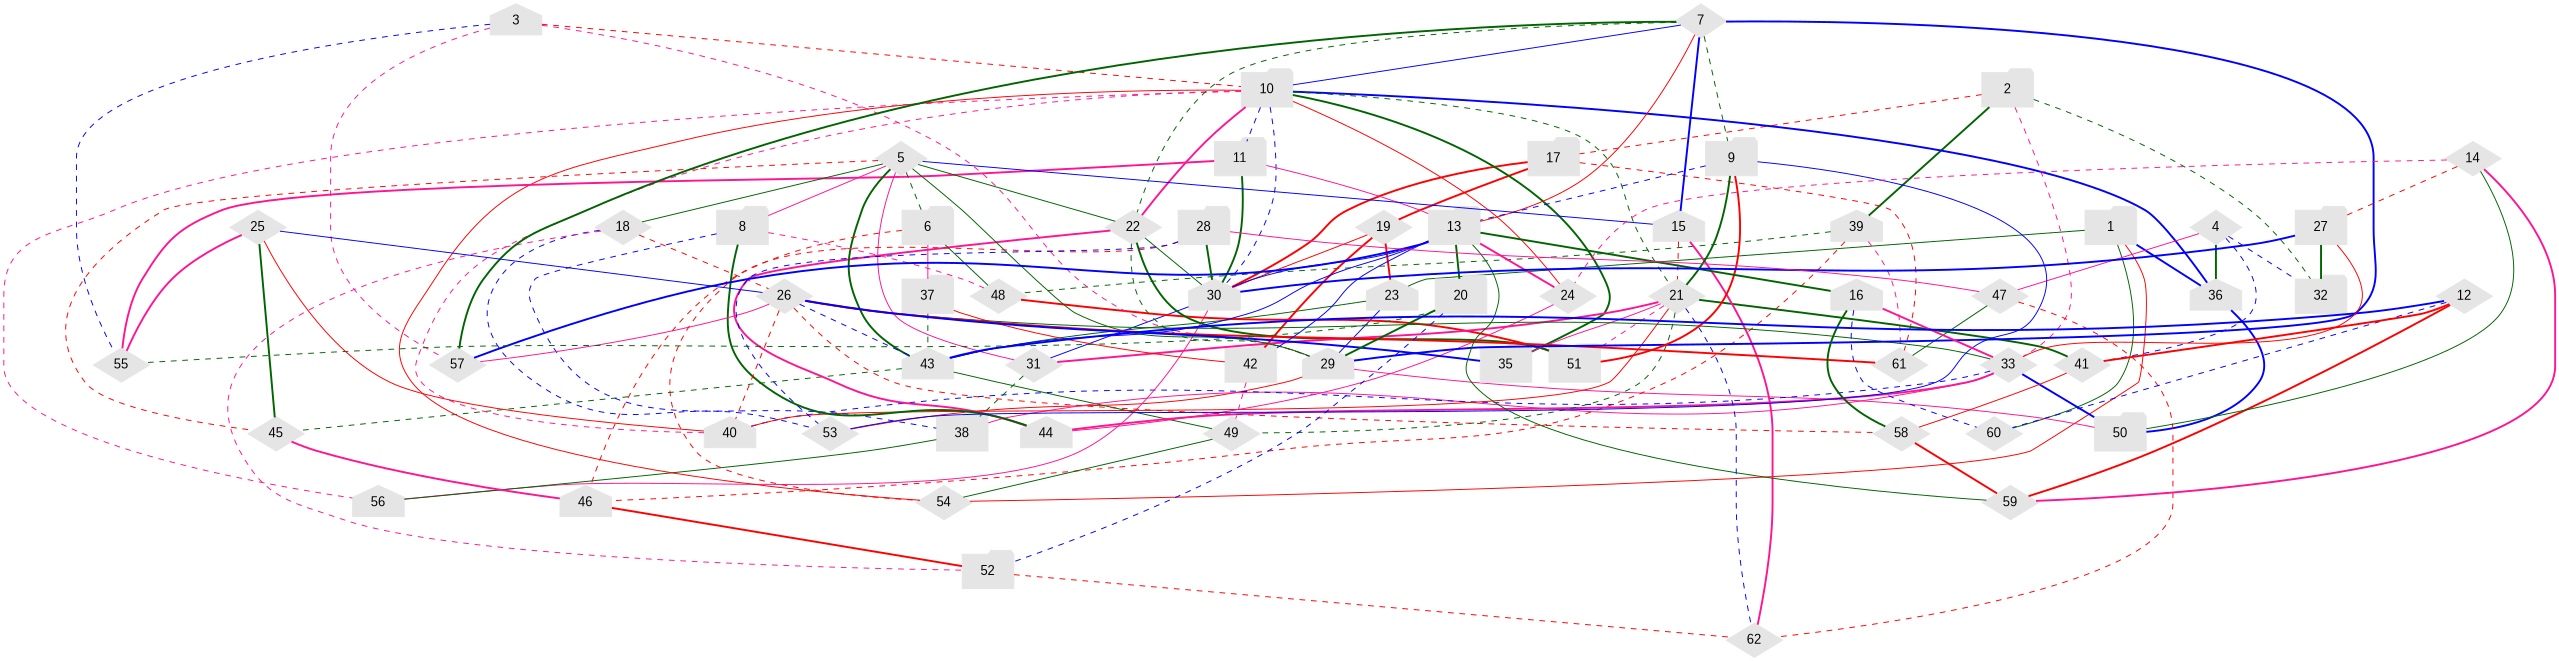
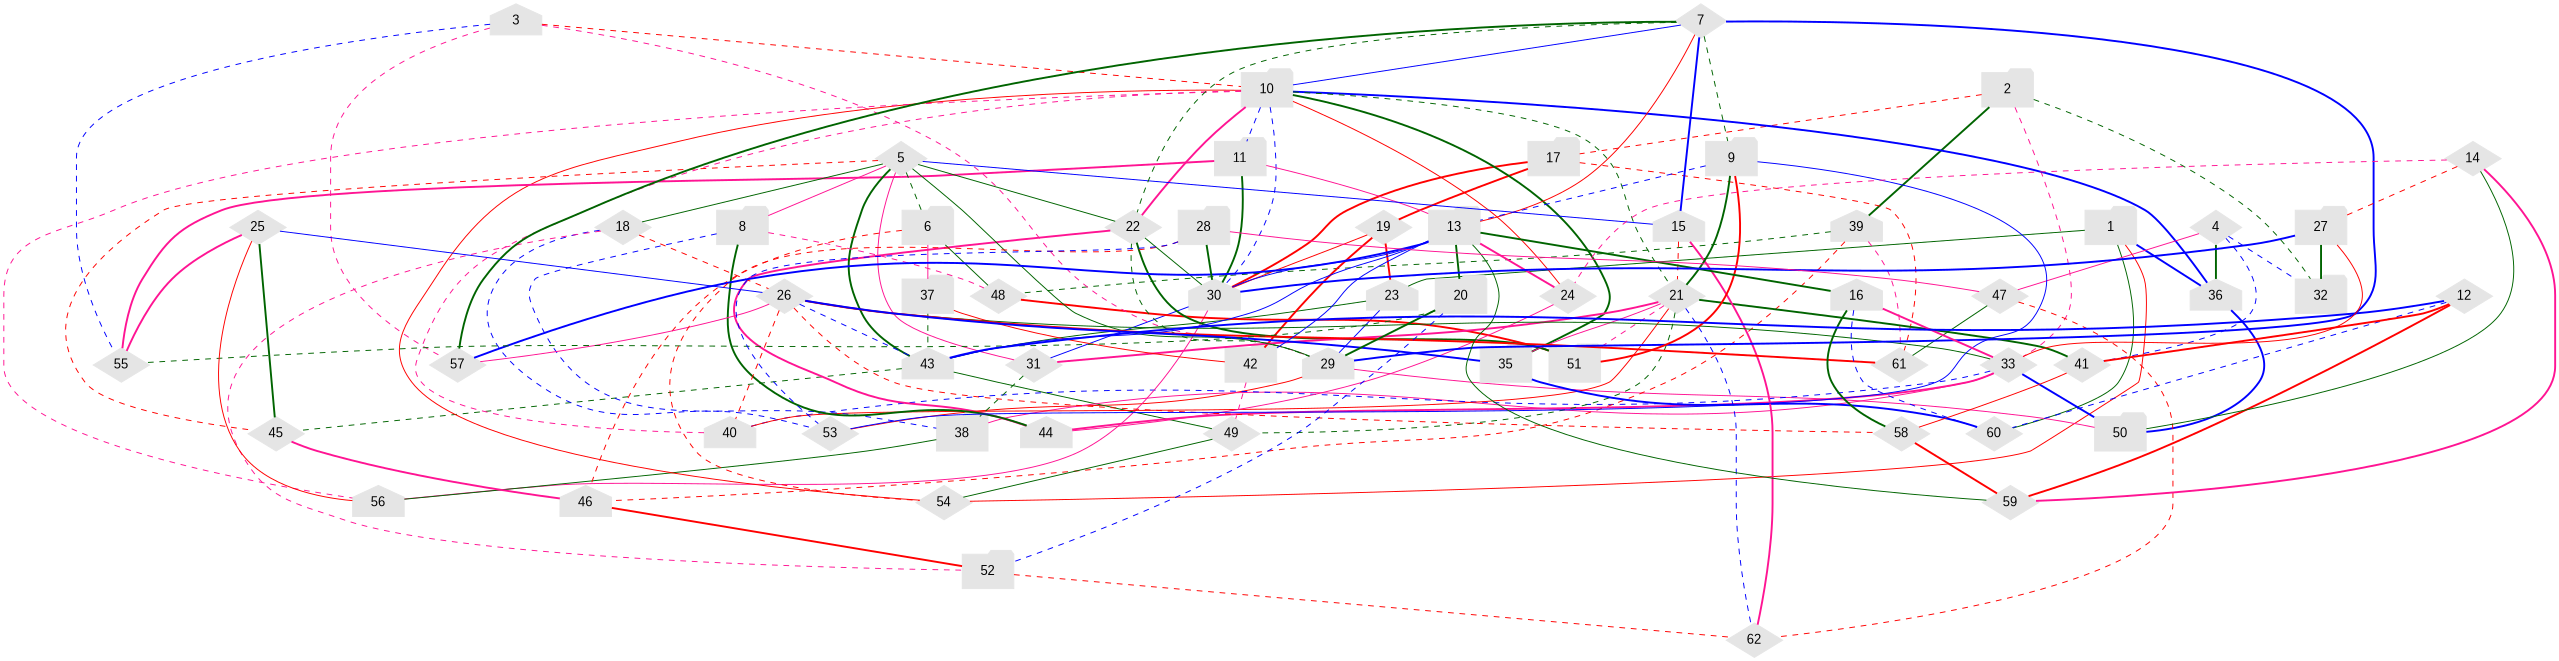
edge "25" -- "40": now "25" -- "56"
edge "35" -- "60": added
